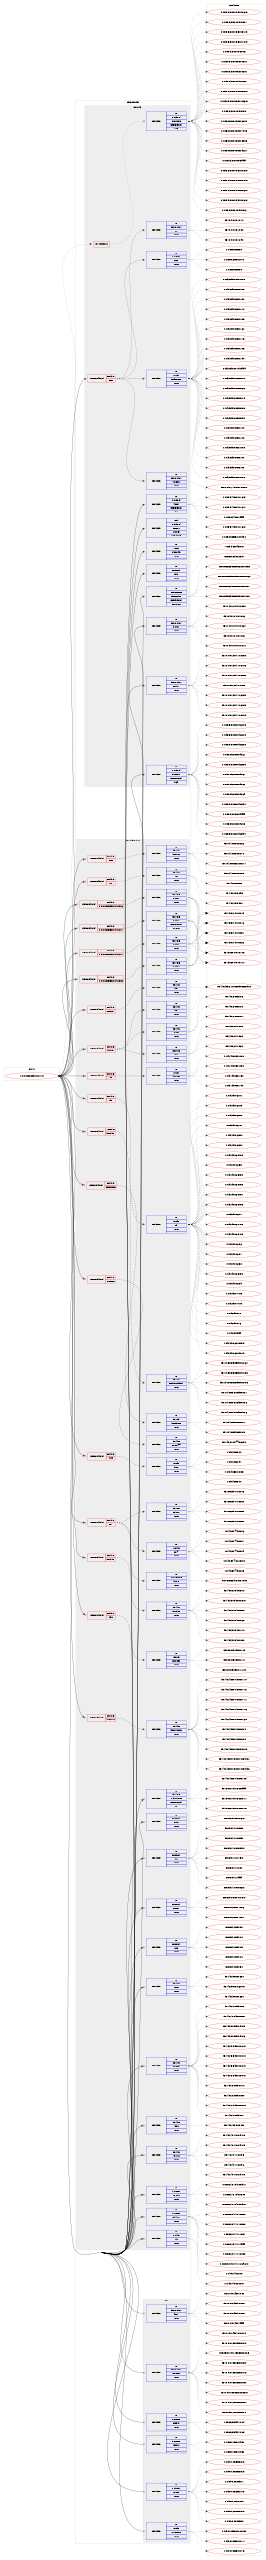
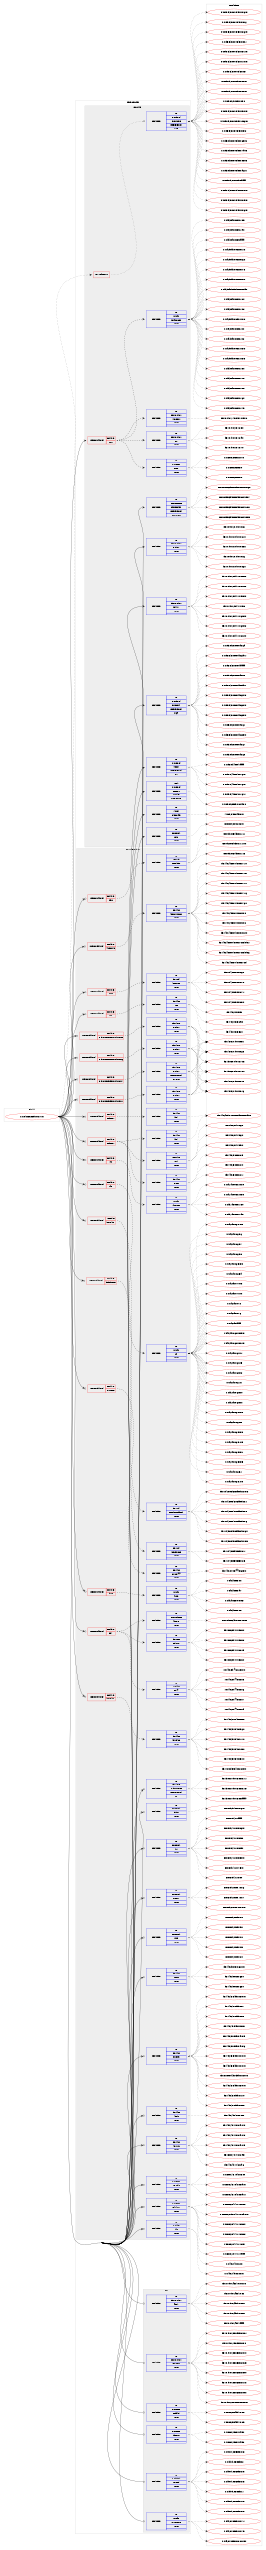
node "sys-devel/automake-1.15.1": label "sys-devel/automake-1.15.1" -> "sys-devel/cluster-1.15.1"
node "sys-fs/btrfs-progs-4.2.2": removed
node "sys-fs/btrfs-keyutils-9999": label "sys-fs/btrfs-keyutils-9999" -> "sys-fs/btrfs-progs-9999"
node "sys-fs/btrfs-progs-3.19.1": label "sys-fs/btrfs-progs-3.19.1" -> "sys-fs/btrfs-babeltrace-3.19.1"
node "dev-util/requests-ust-2.7.4": label "dev-util/requests-ust-2.7.4" -> "dev-util/lttng-ust-2.7.4"
node "sys-fs/zfs-0.6.5.3-r3": label "sys-fs/zfs-0.6.5.3-r3" -> "sys-fs/zfs-0.6.5.4-r3"
node "dev-libs/jemalloc-2.2.5-r1": label "dev-libs/jemalloc-2.2.5-r1" -> "dev-none/jemalloc-2.2.5-r1"
node "dev-libs/leveldb-1.12.0-r1": label "dev-libs/leveldb-1.12.0-r1" -> "dev-autoconf/leveldb-1.12.0-r1"
node "dev-libs/libxml2-2.9.5": label "dev-libs/libxml2-2.9.5" -> "dev-apps/libxml2-2.9.5"
node "openldap-python/requests-2.12.5": label "openldap-python/requests-2.12.5" -> "dev-python/requests-2.12.5"
node "sys-block/cpio-3.1-r1": label "sys-block/cpio-3.1-r1" -> "sys-block/parted-3.1-r1"
